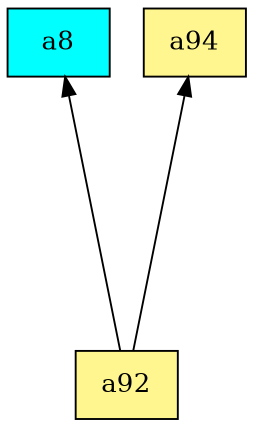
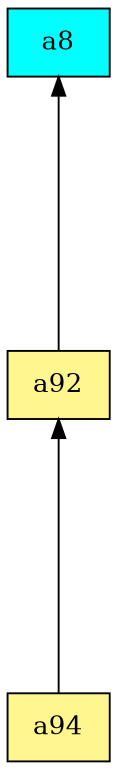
edge "a92" -> "a94": reversed
